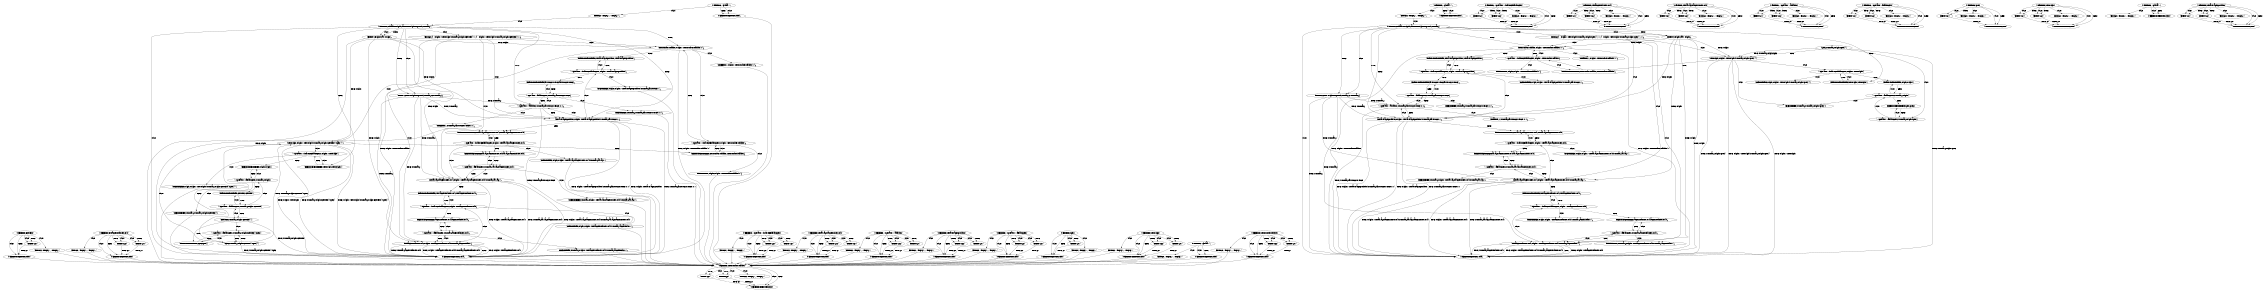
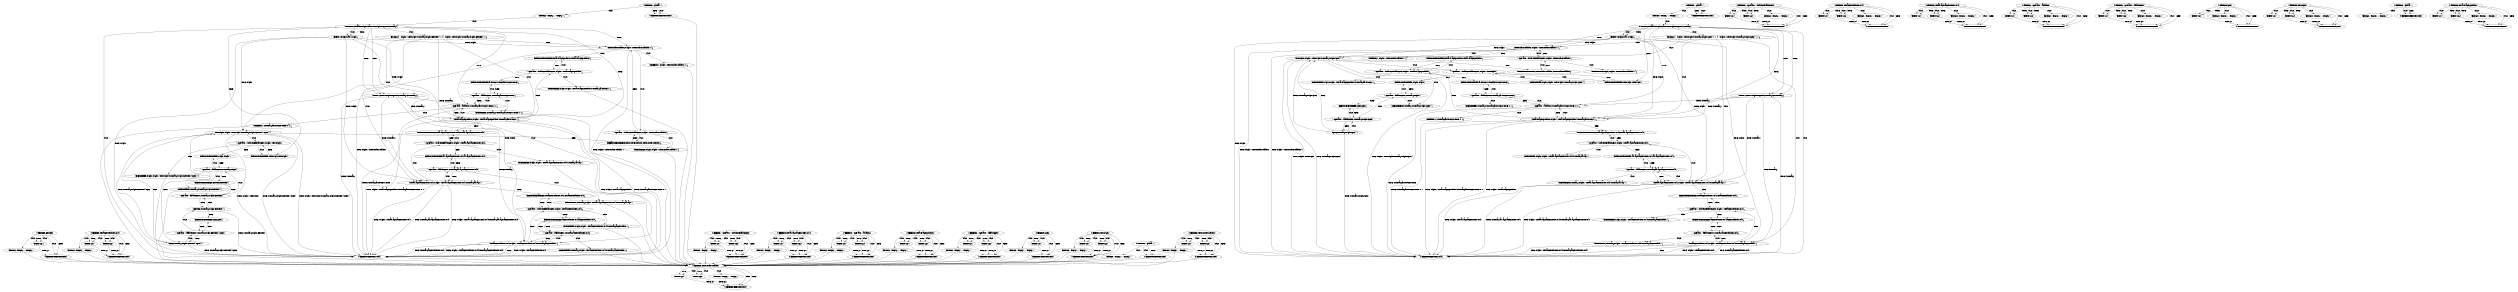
edge "(<operator>.fieldAccess,summary.origin.spec)" -> "(spec,summary.origin.spec())": added, label "CFG:"
edge "(<operator>.fieldAccess,summary.origin.GetURL)" -> "(FIELD_IDENTIFIER,GetURL,GetURL)": removed, label "AST:"
edge "(GetURL,summary.origin.GetURL())" -> "(<operator>.fieldAccess,summary.origin.GetURL().spec)": reversed
edge "(spec,summary.origin.GetURL().spec())" -> "(<operator>.fieldAccess,summary.origin.GetURL().spec)": label "DDG: " -> "AST: "
